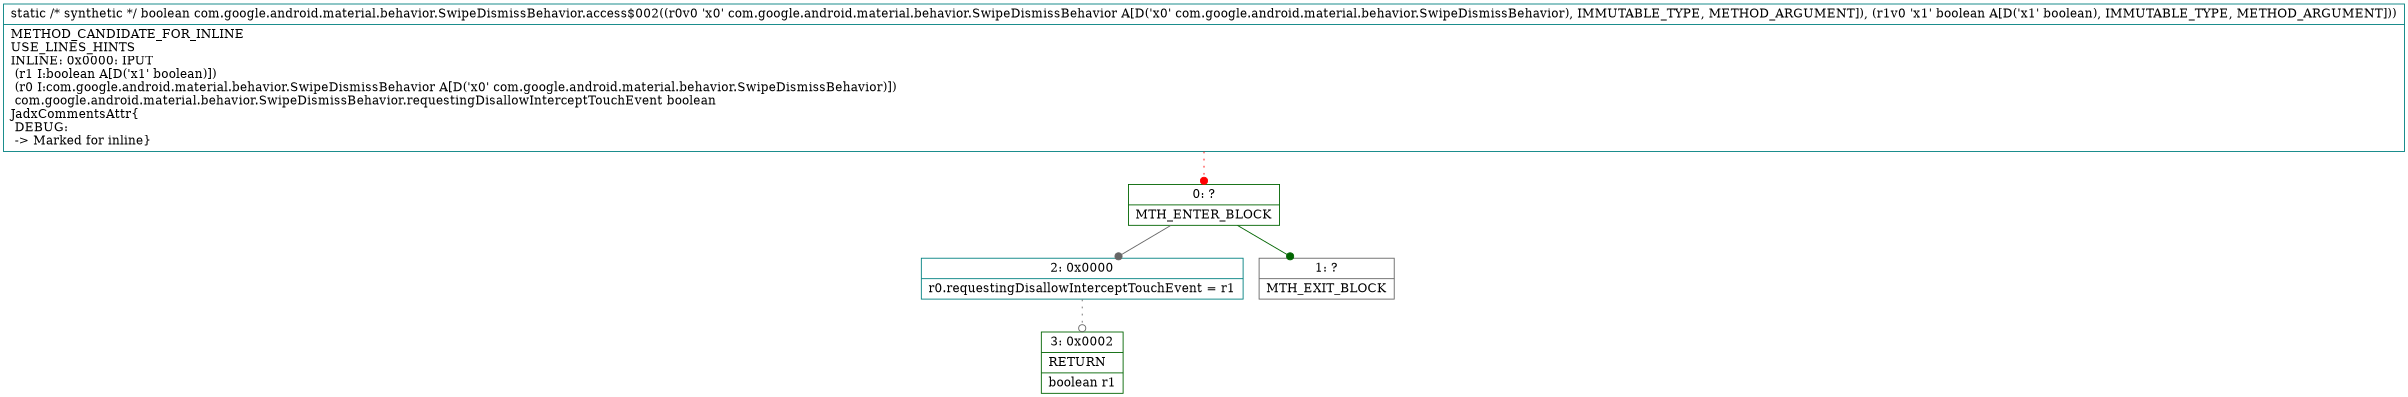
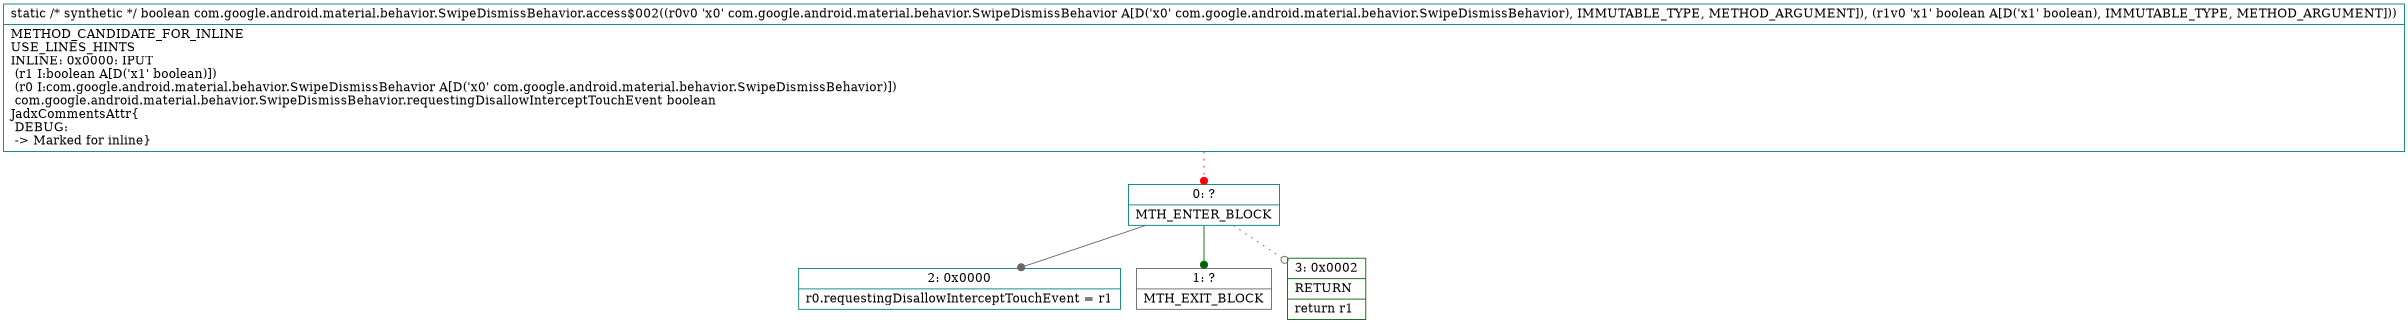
node "0: ?": color darkgreen -> teal
edge "2: 0x0000" -> "3: 0x0002": now "0: ?" -> "3: 0x0002"
node "3: 0x0002": text "boolean r1" -> "return r1"
